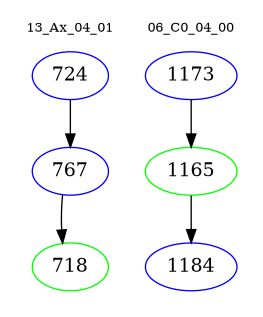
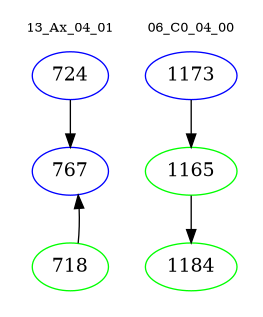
edge "767" -> "718": reversed
node "1184": color blue -> green
